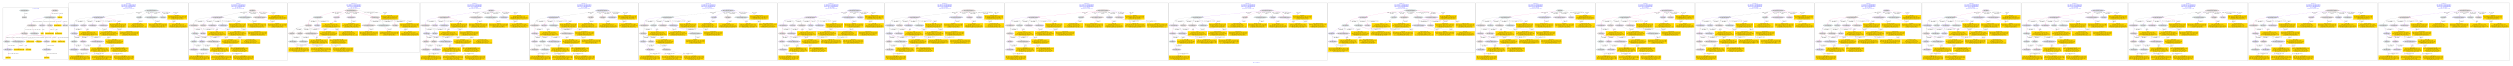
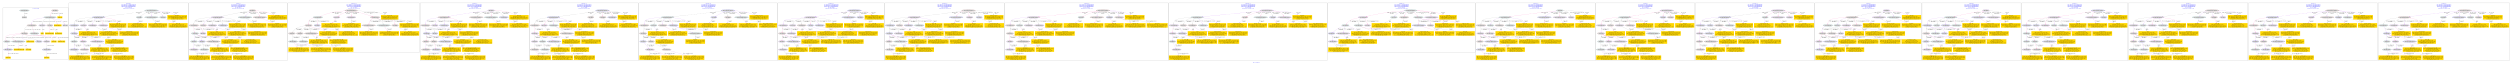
node "E53_Place1": fillcolor gold -> lightgray
